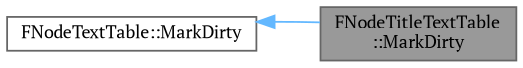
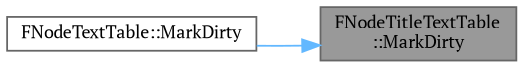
edge "FNodeTitleTextTable ::MarkDirty" -> "FNodeTextTable::MarkDirty": reversed
